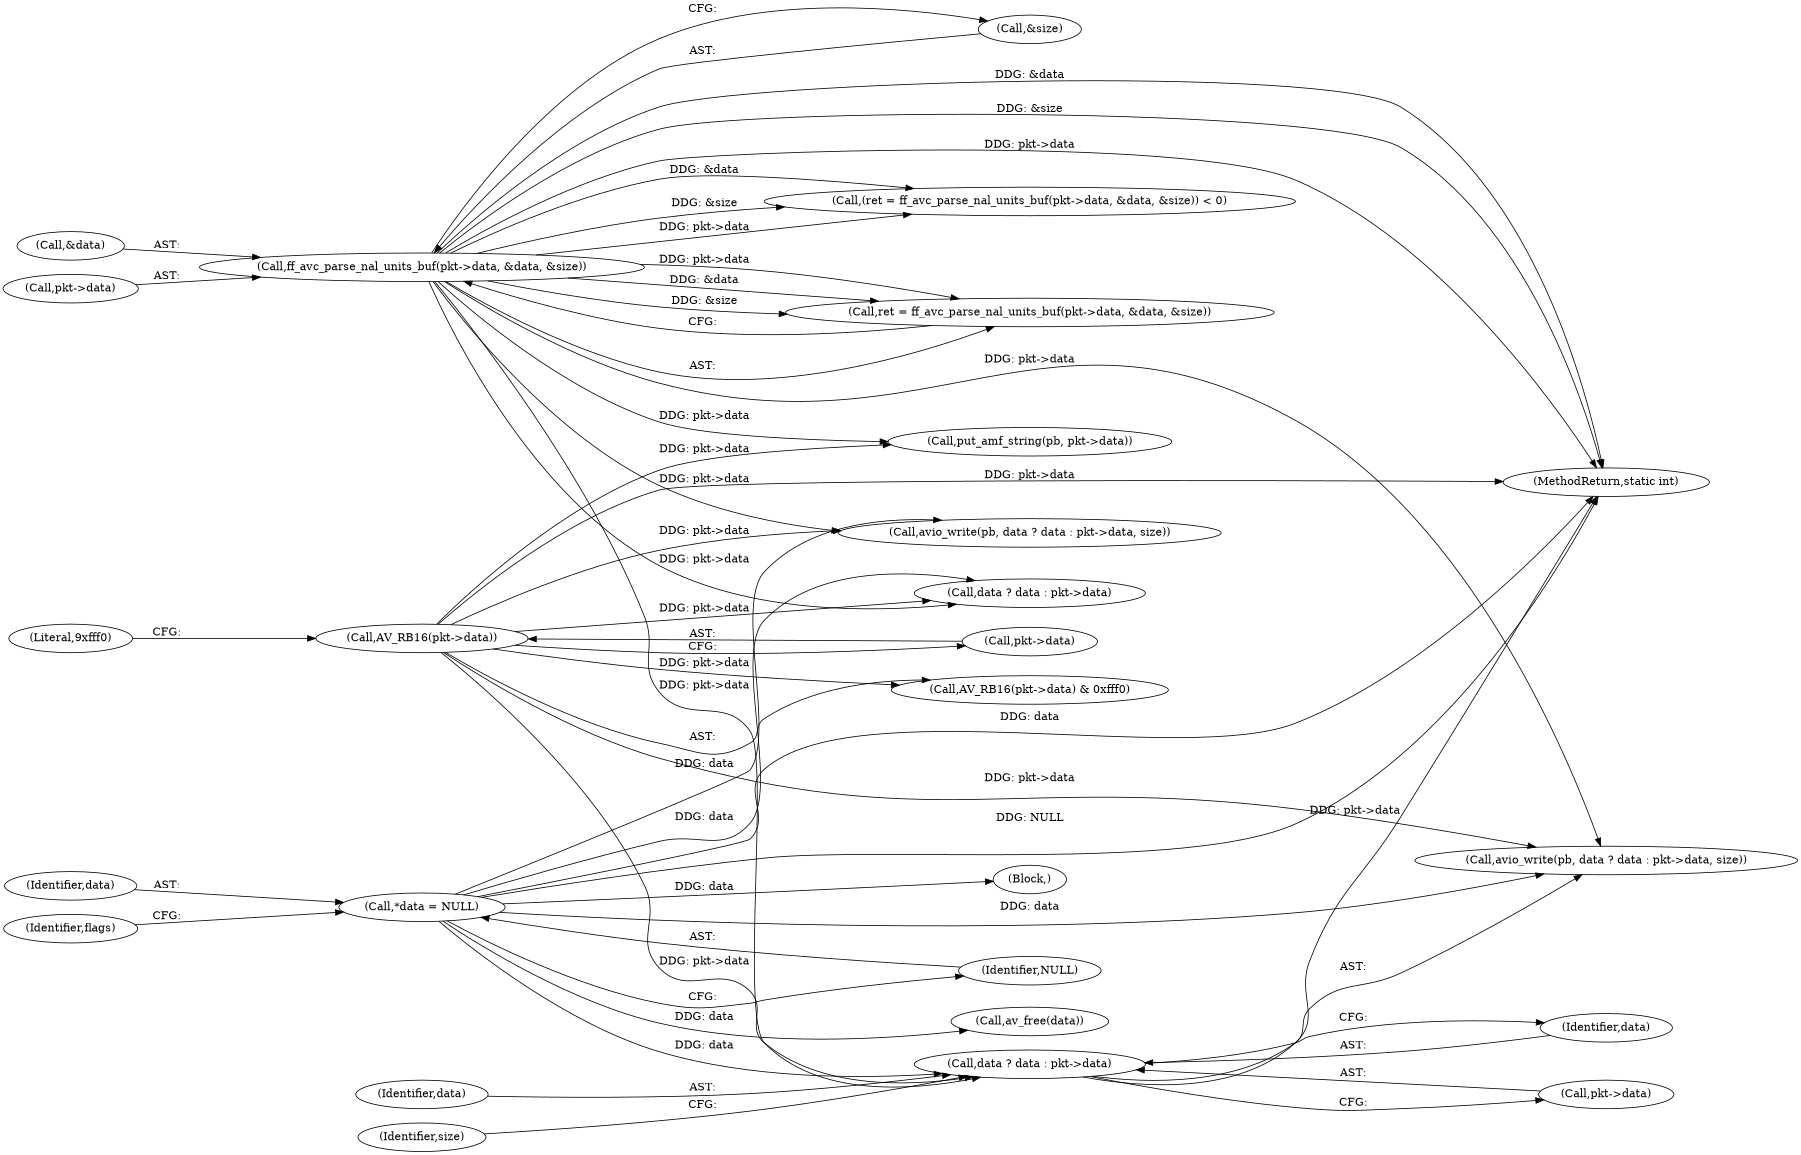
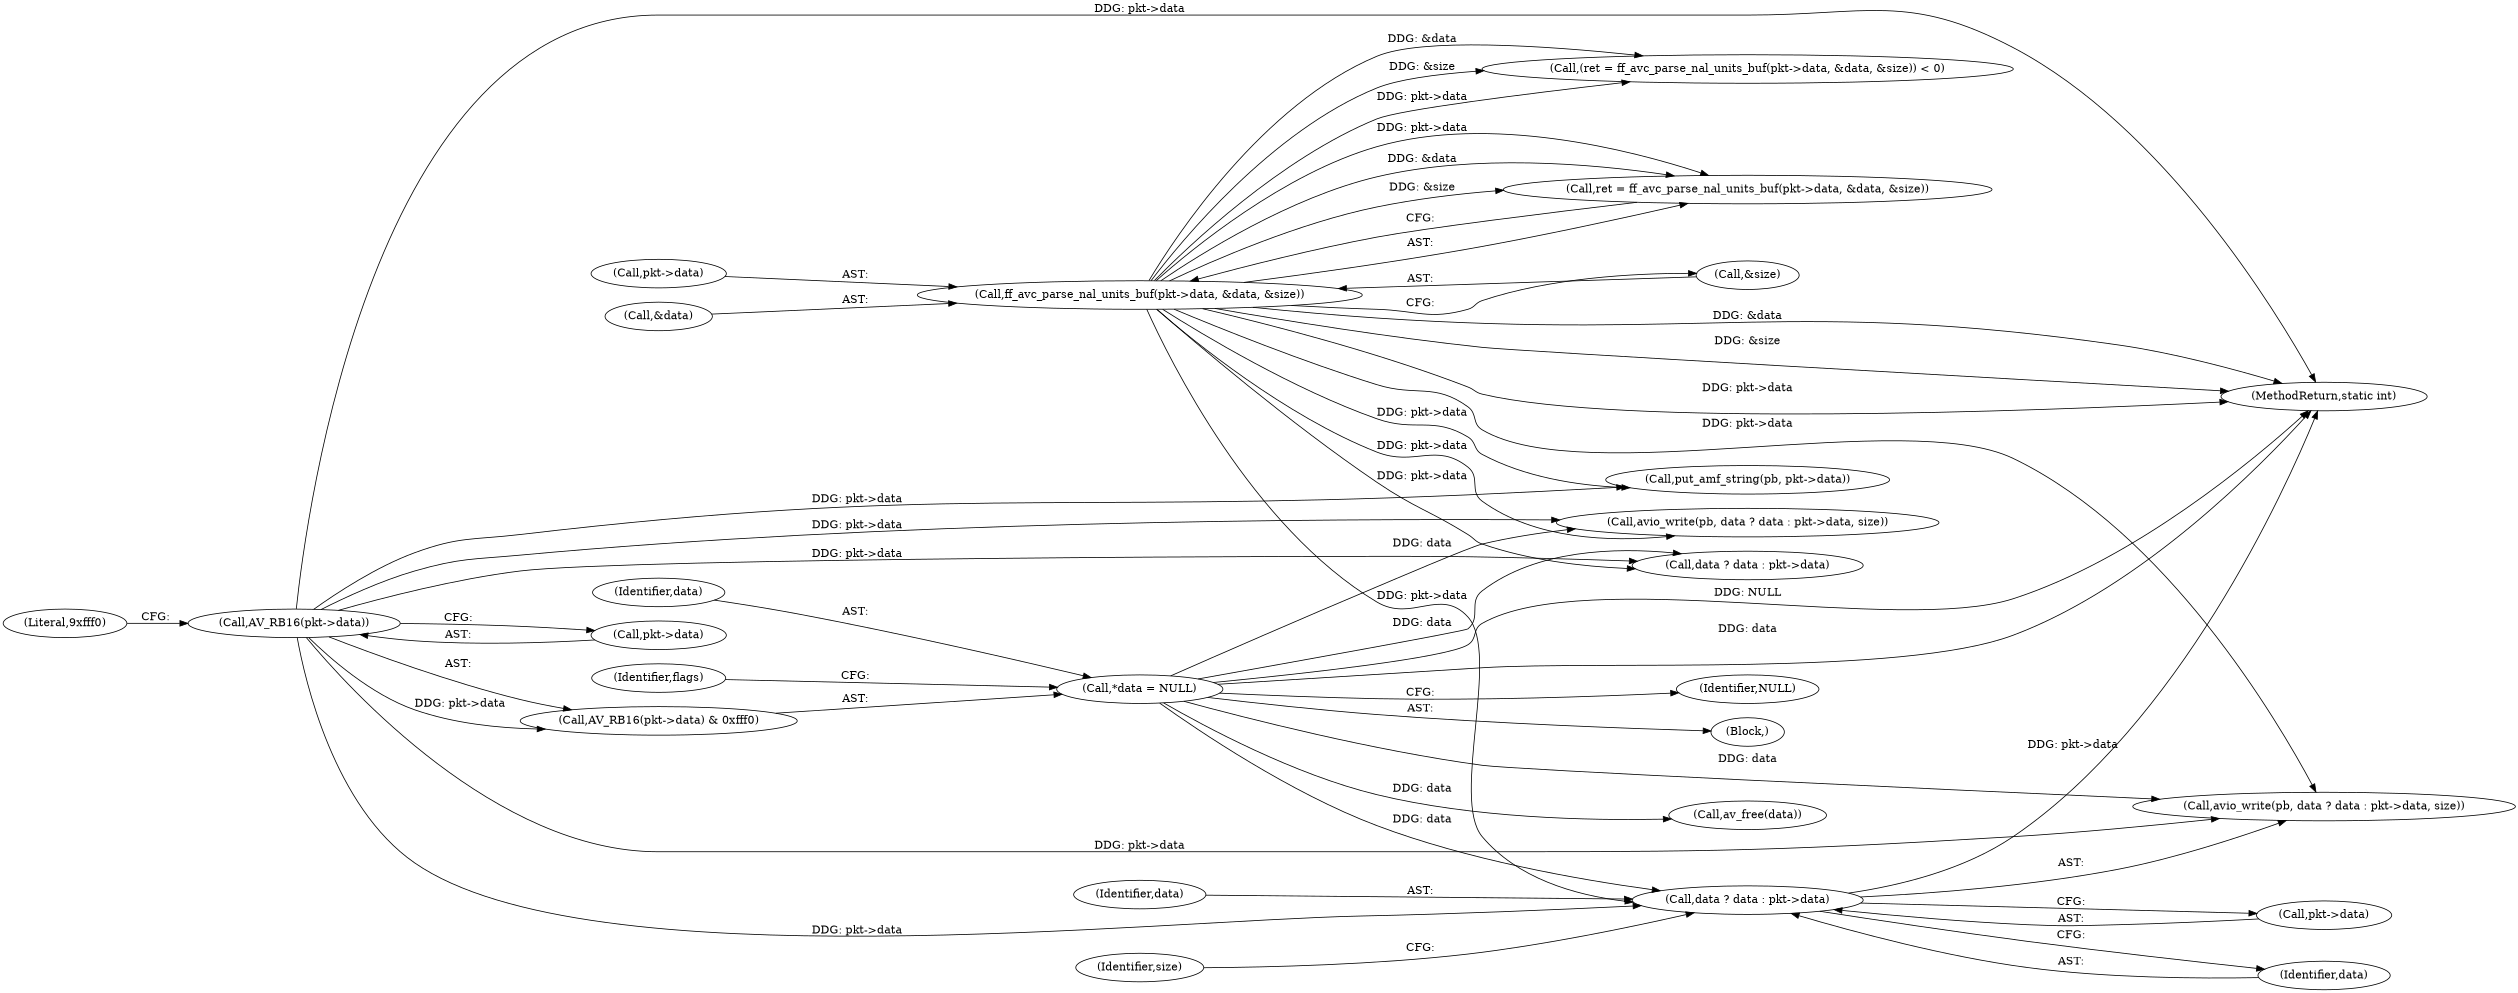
edge "(Call,*data = NULL)" -> "(Block,)": label "DDG: data" -> "AST: "
edge "(Identifier,NULL)" -> "(Call,*data = NULL)": now "(Call,AV_RB16(pkt->data) & 0xfff0)" -> "(Call,*data = NULL)"
